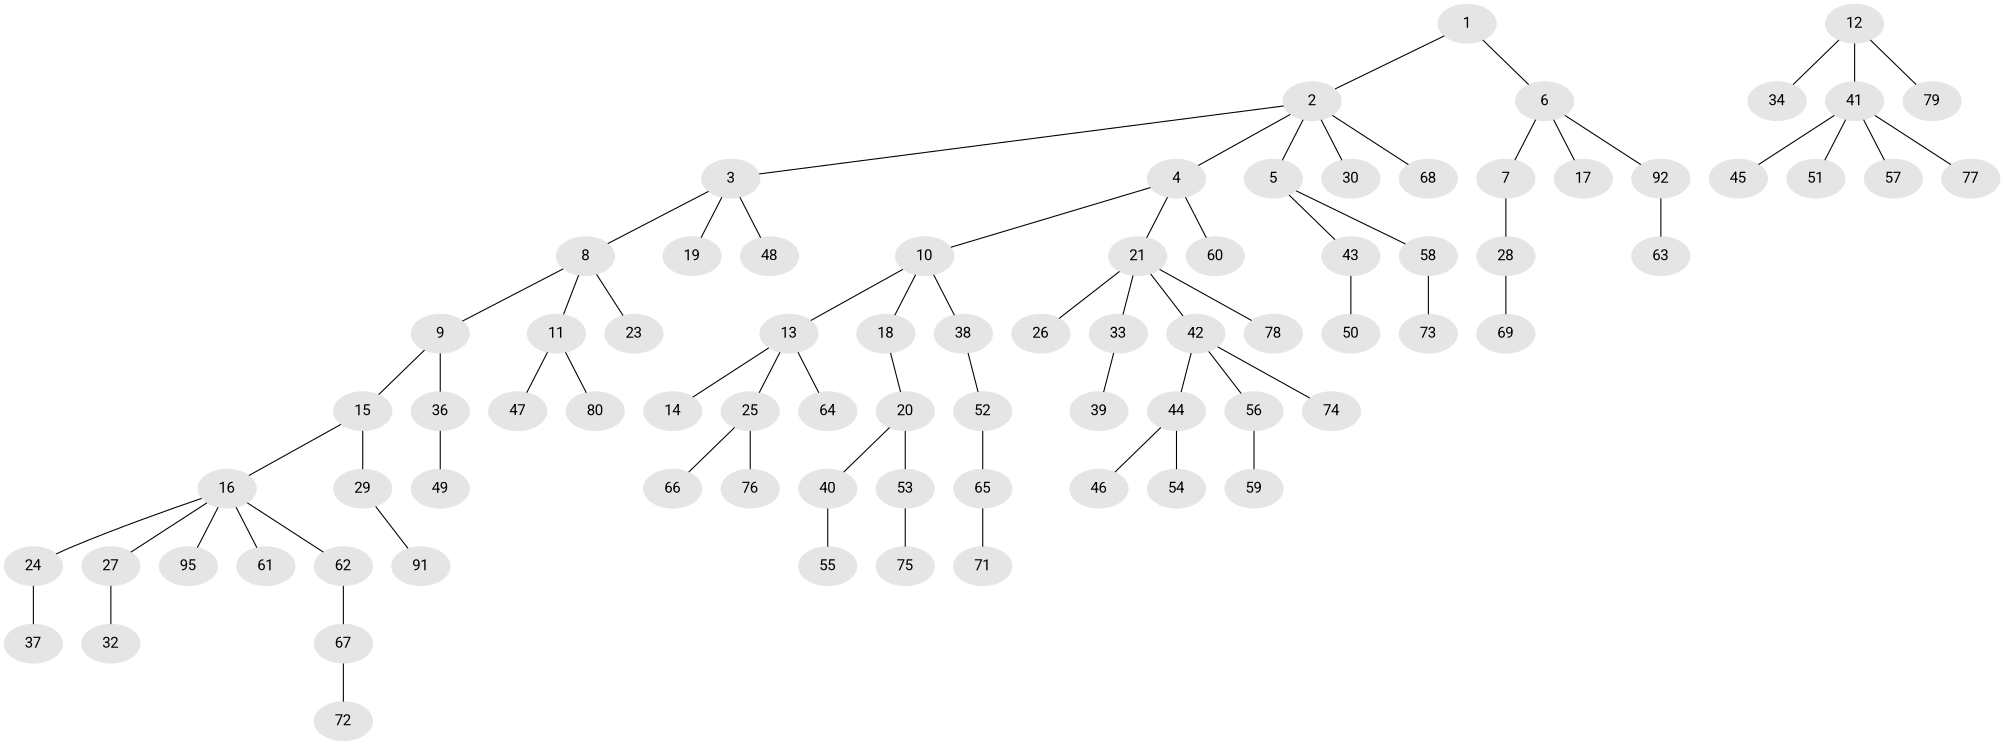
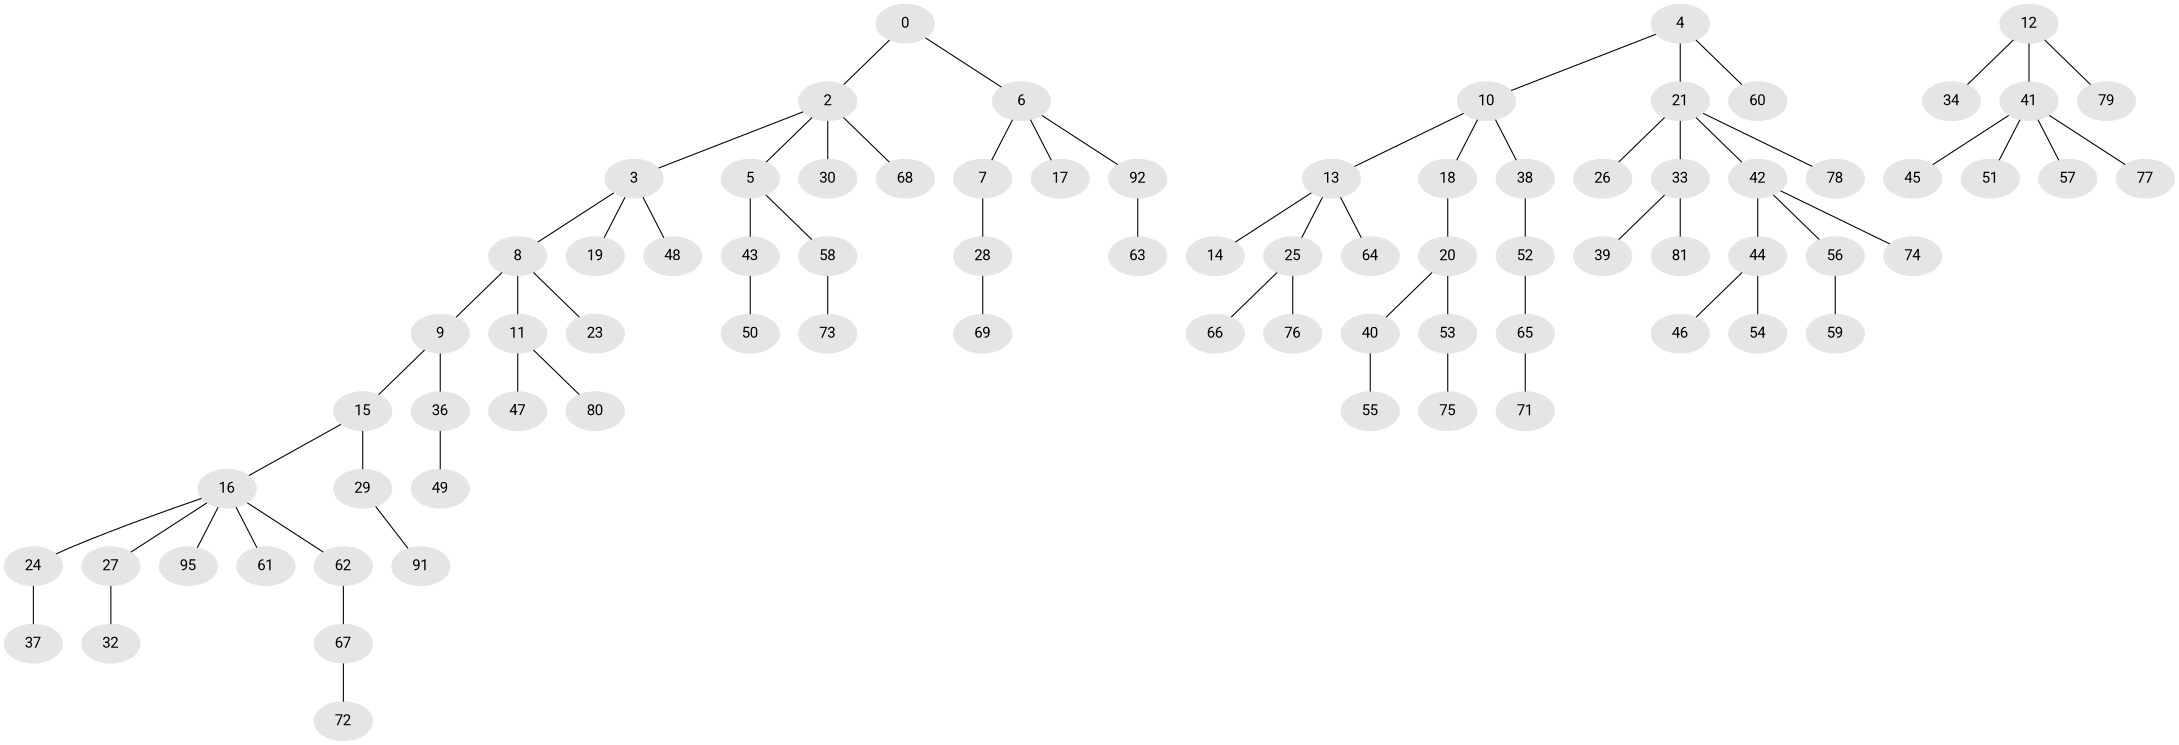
node "1": label "1" -> "0"
edge "2" -- "4": removed
node "81": added
